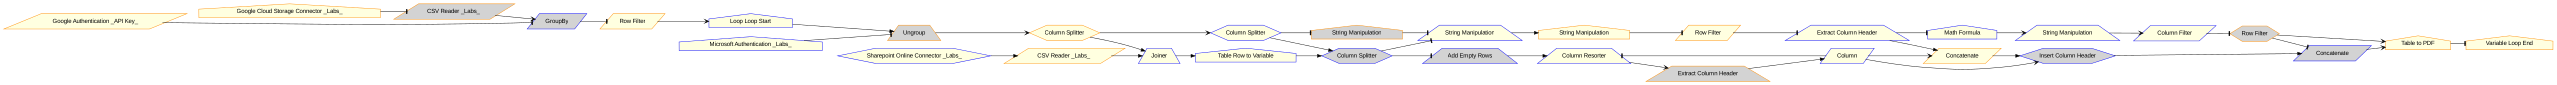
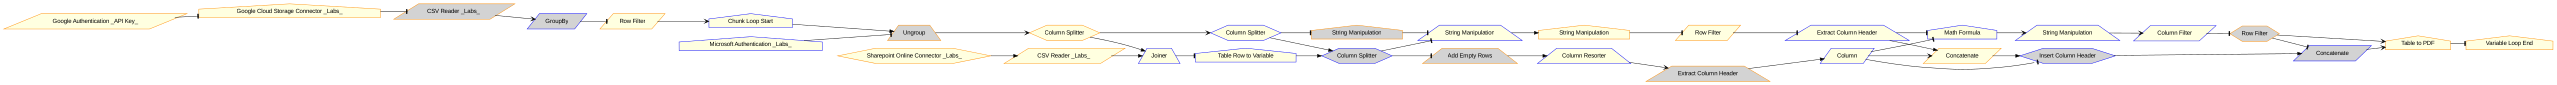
node "Loop Loop Start": label "Loop Loop Start" -> "Chunk Loop Start"
edge "Google Authentication _API Key_" -> "GroupBy": now "Google Authentication _API Key_" -> "Google Cloud Storage Connector _Labs_"
node "Sharepoint Online Connector _Labs_": color blue -> darkorange
edge "Joiner" -> "Table Row to Variable": arrowhead normal -> tee
node "Add Empty Rows": color blue -> darkorange
edge "Column" -> "Column Resorter": now "Column" -> "Math Formula"
edge "Column" -> "Insert Column Header": arrowhead vee -> tee
